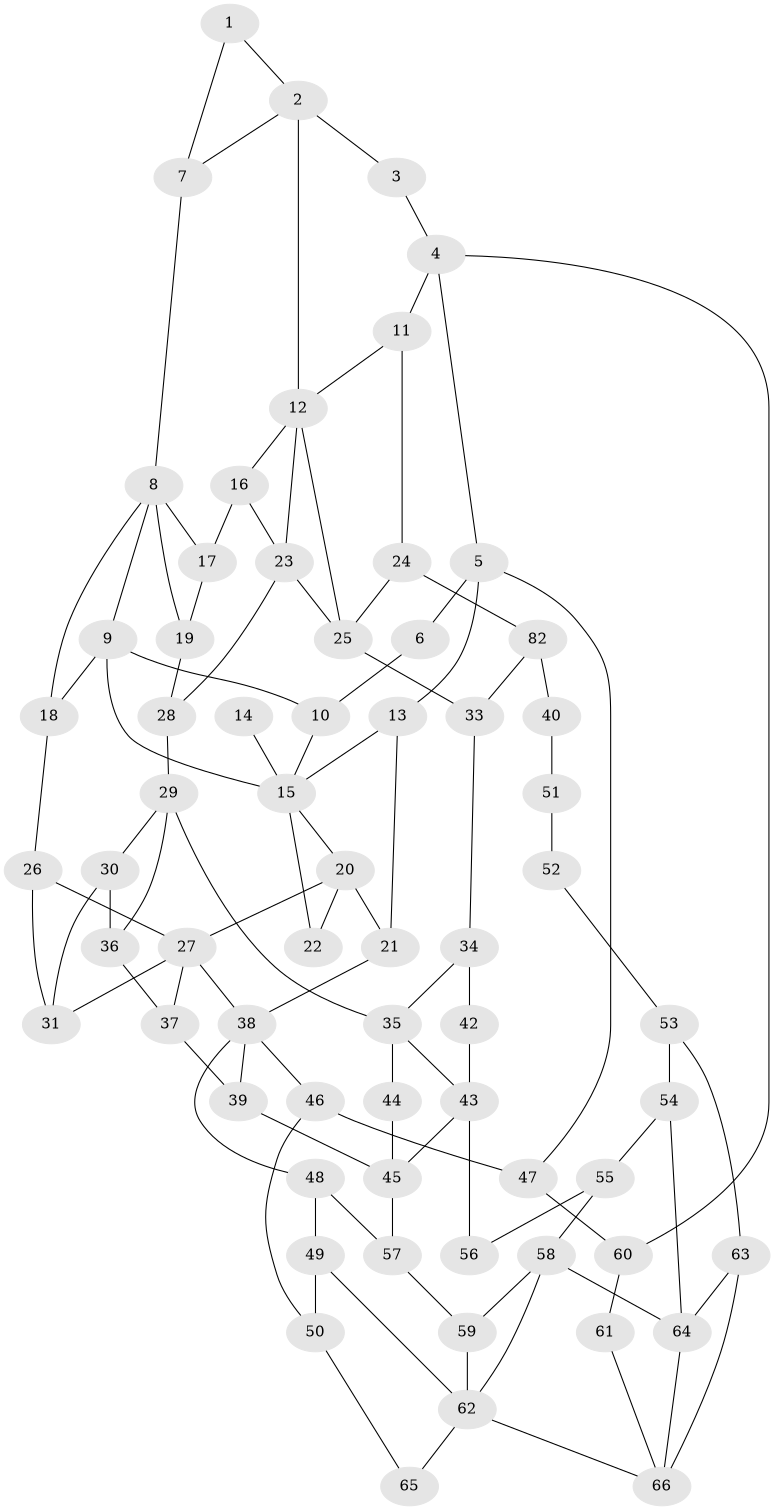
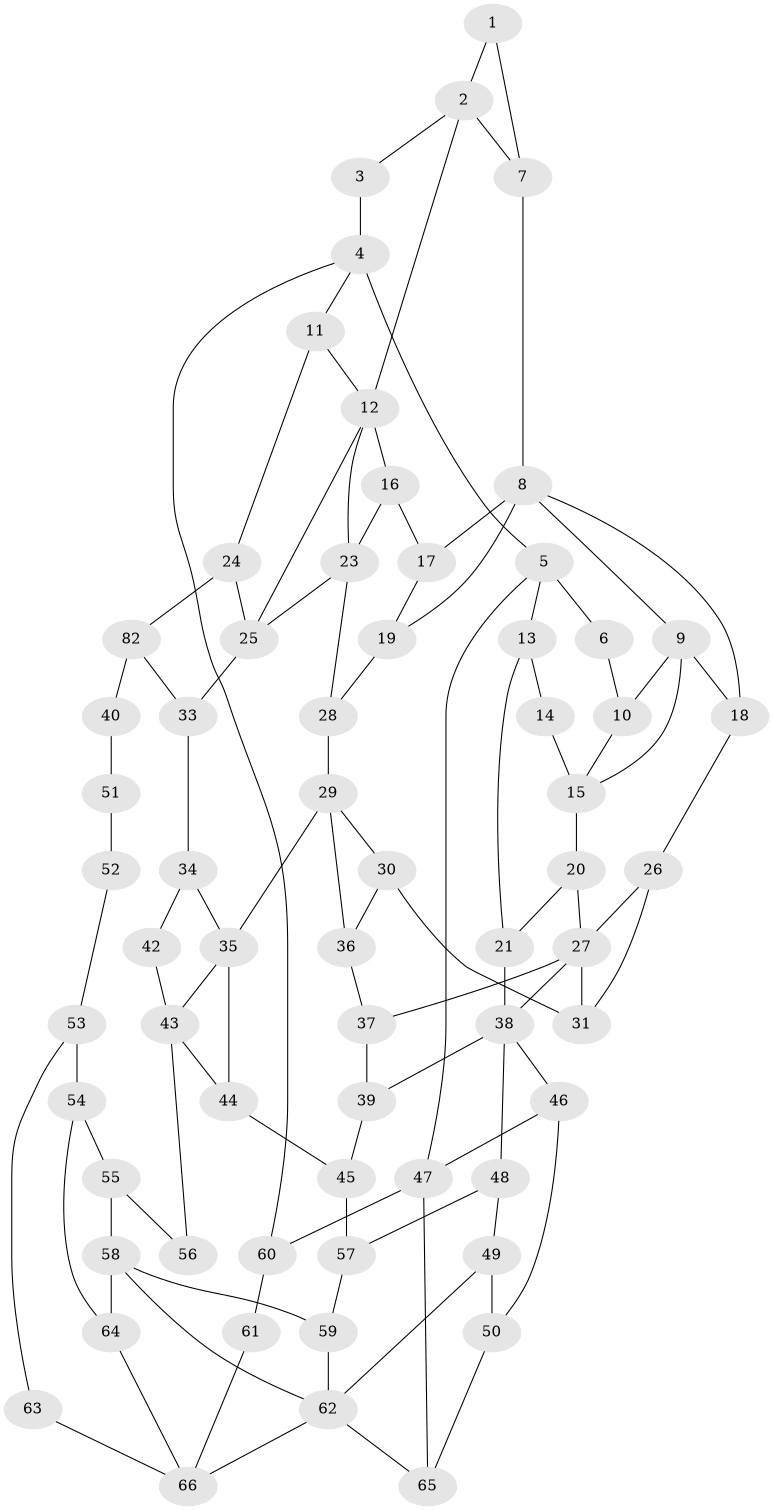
edge "13" -- "15": now "13" -- "14"
node "22": removed
edge "43" -- "45": now "43" -- "44"
edge "63" -- "64": removed
edge "47" -- "65": added
